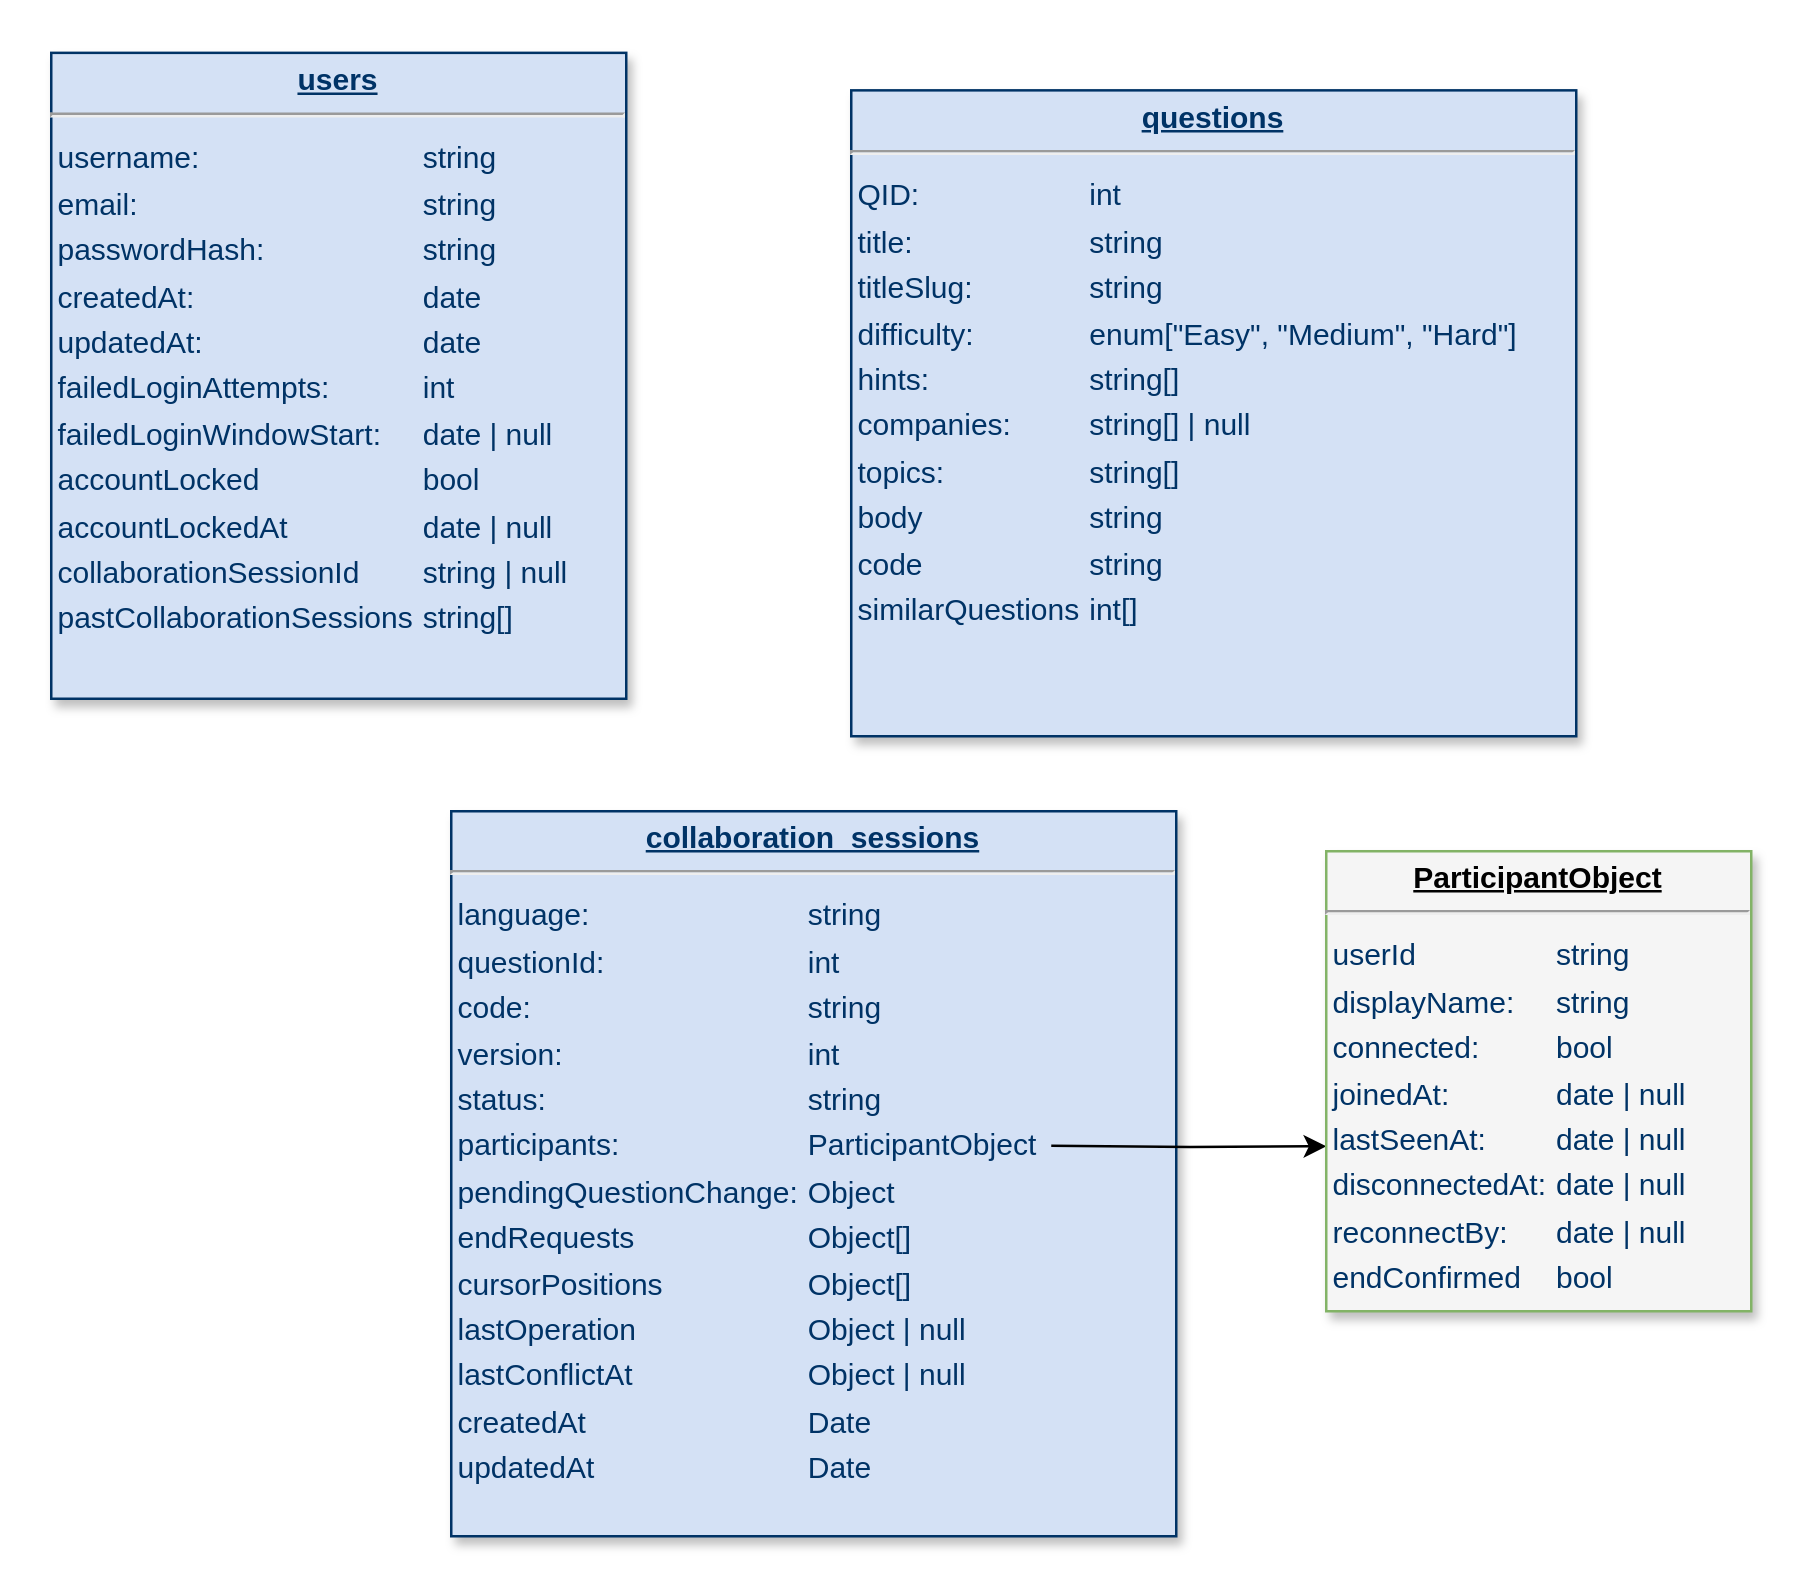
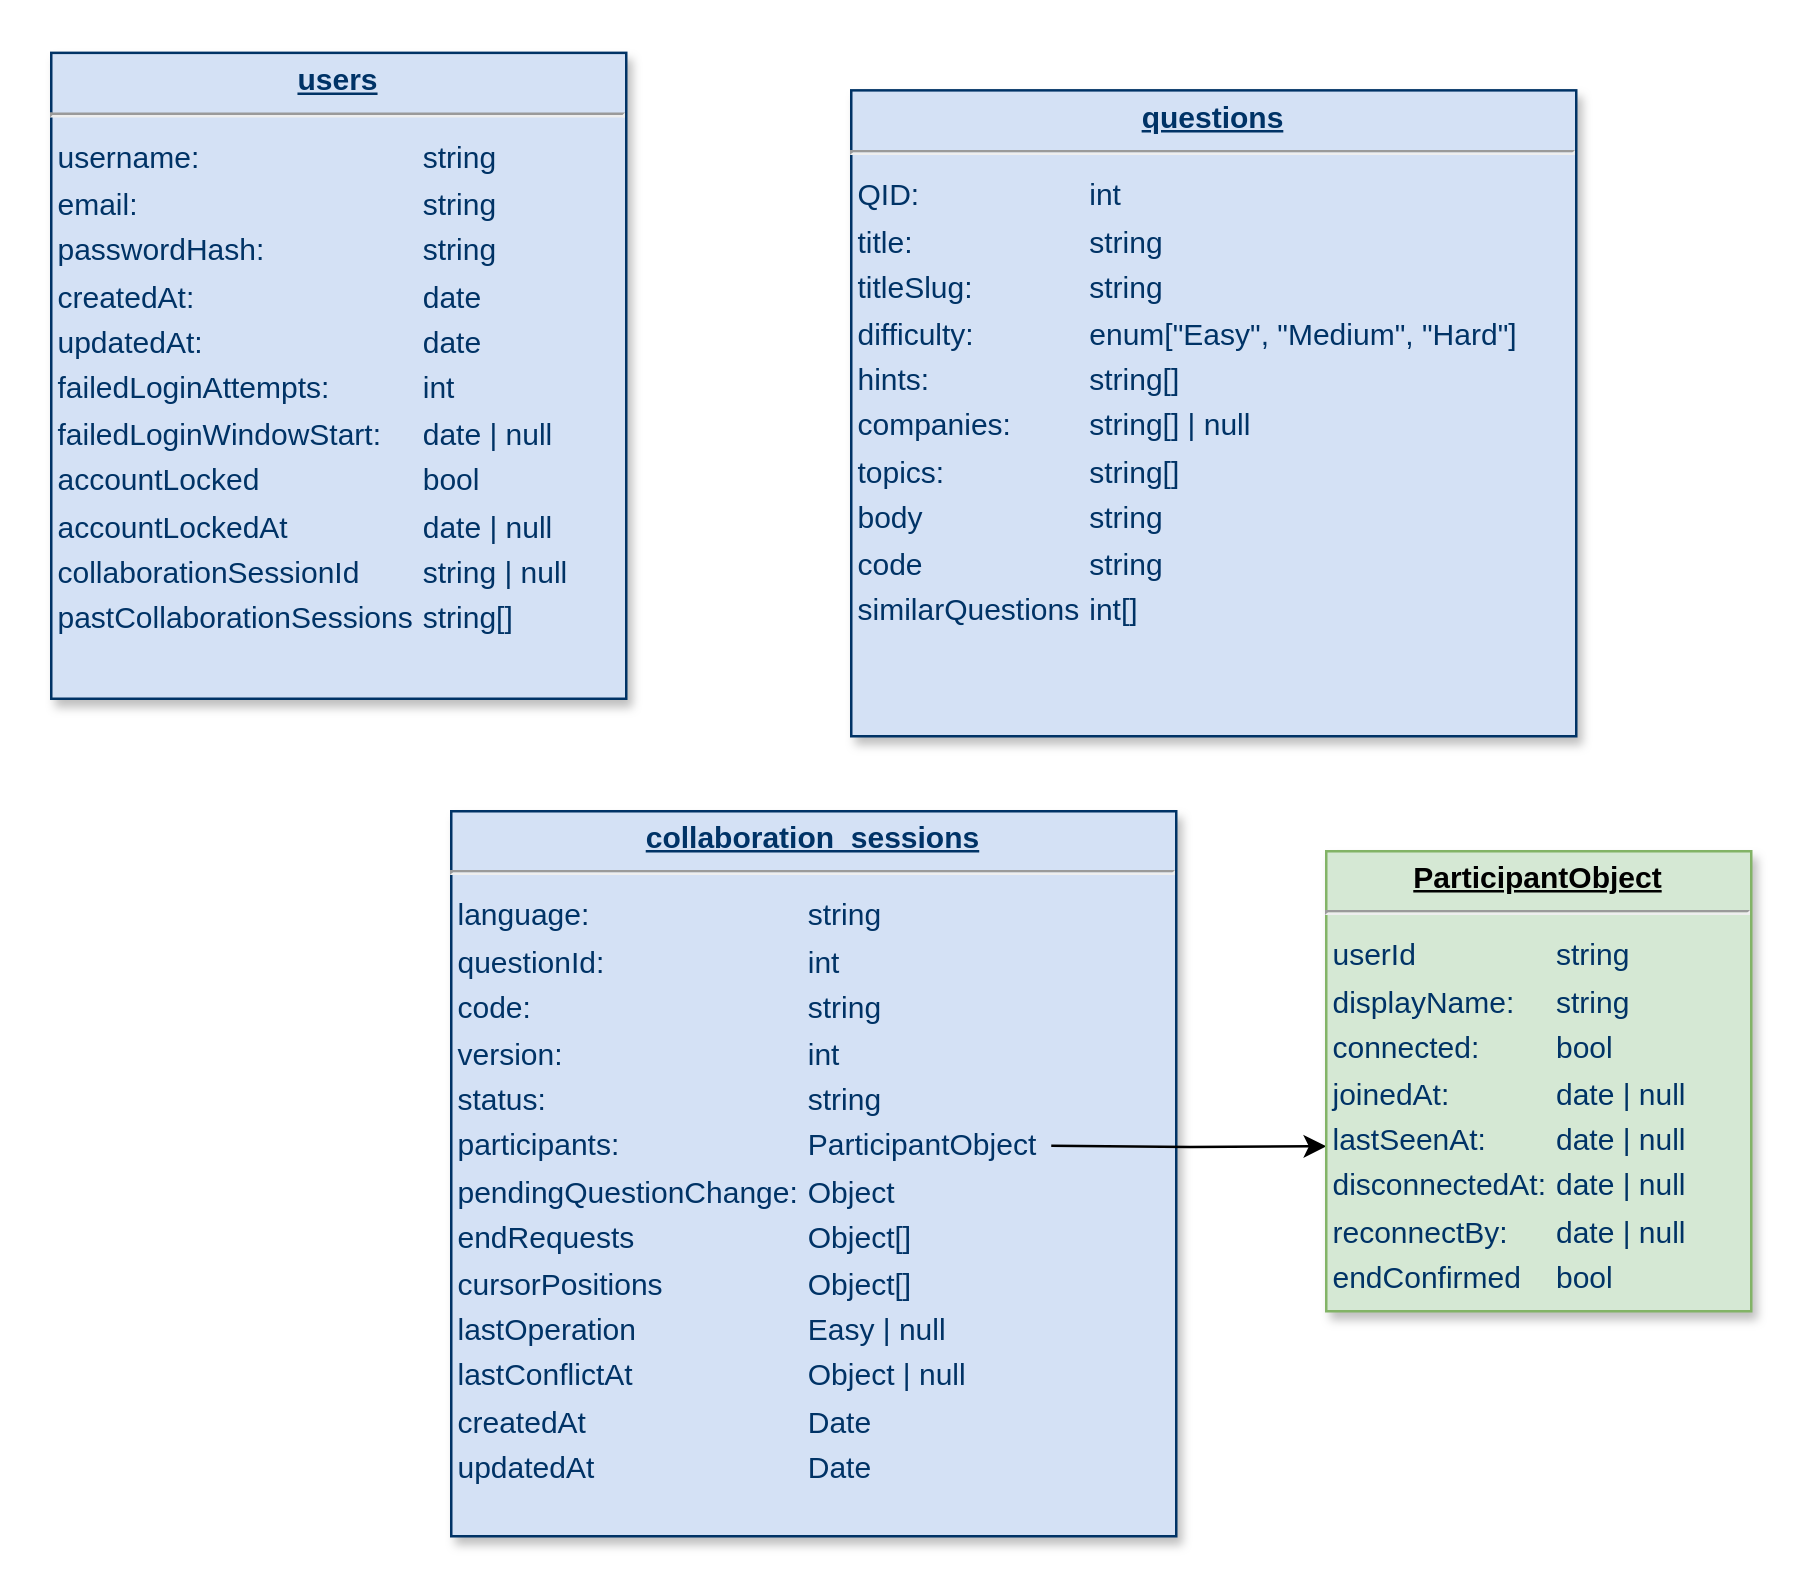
node "collaboration_sessions language: string questionId: int code: string version: int status: string participants: ParticipantObject pendingQuestionChange: Object endRequests Object[] cursorPositions Object[] lastOperation Object | null lastConflictAt Object | null createdAt Date updatedAt Date": label "collaboration_sessions language: string questionId: int code: string version: int status: string participants: ParticipantObject pendingQuestionChange: Object endRequests Object[] cursorPositions Object[] lastOperation Object | null lastConflictAt Object | null createdAt Date updatedAt Date" -> "collaboration_sessions language: string questionId: int code: string version: int status: string participants: ParticipantObject pendingQuestionChange: Object endRequests Object[] cursorPositions Object[] lastOperation Easy | null lastConflictAt Object | null createdAt Date updatedAt Date"
node "ParticipantObject userId string displayName: string connected: bool joinedAt: date | null lastSeenAt: date | null disconnectedAt: date | null reconnectBy: date | null endConfirmed bool": fillcolor #f5f5f5 -> #d5e8d4
